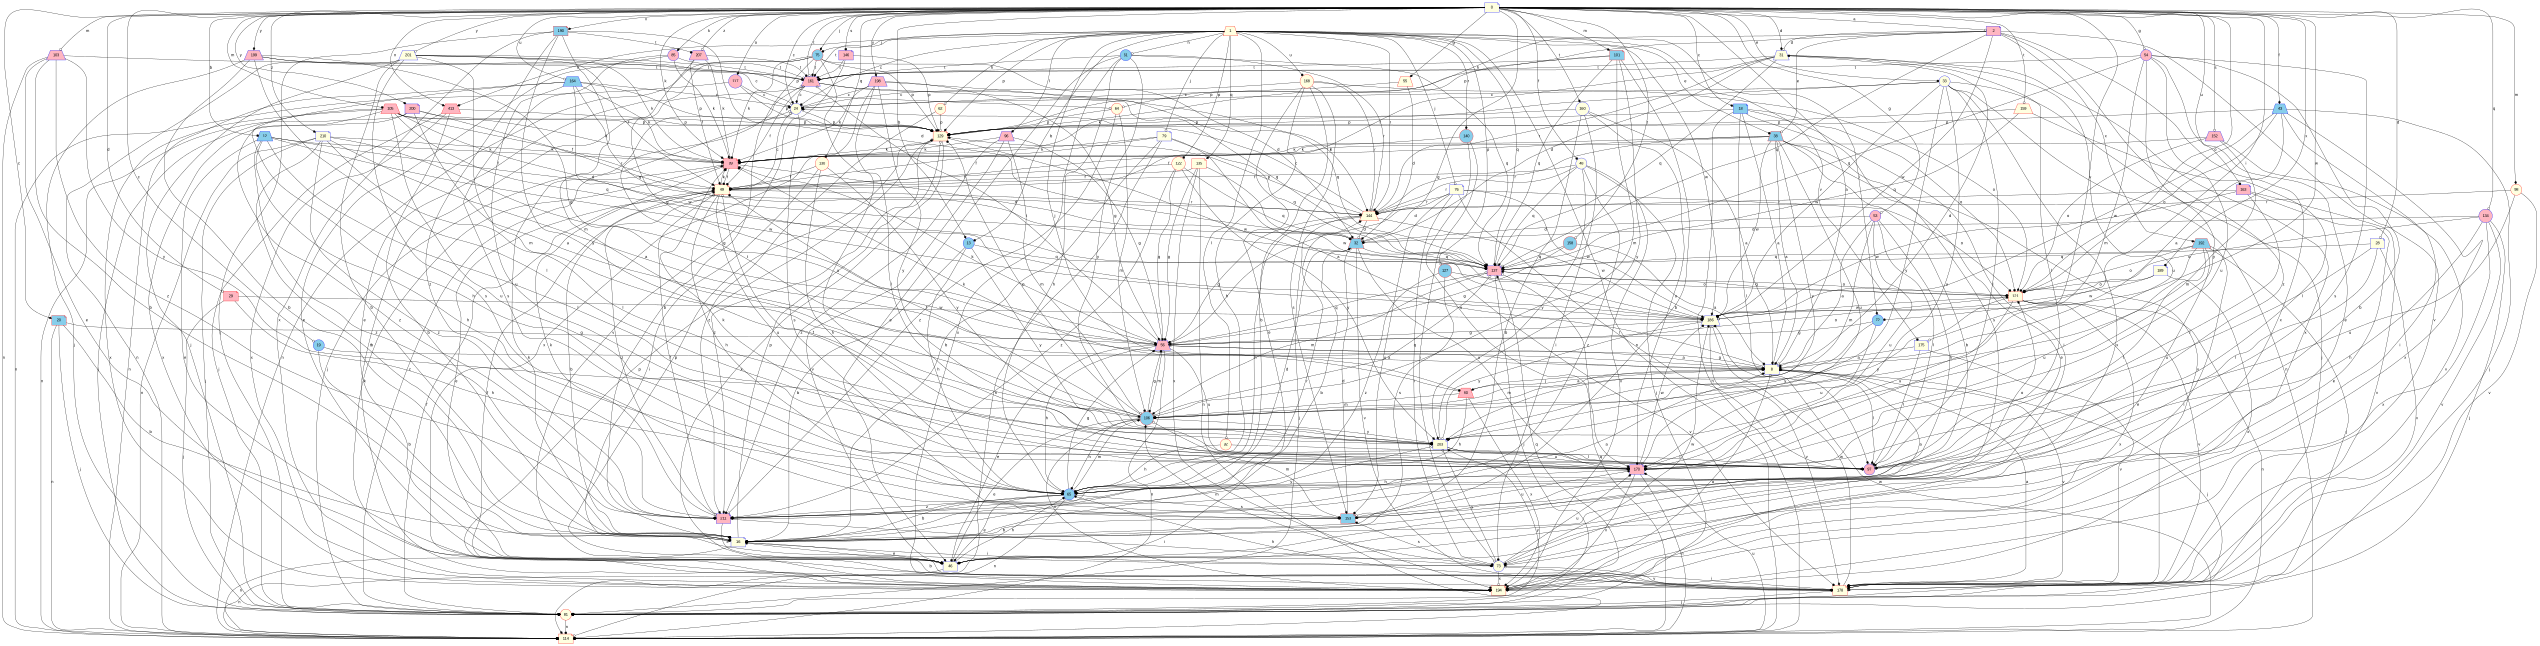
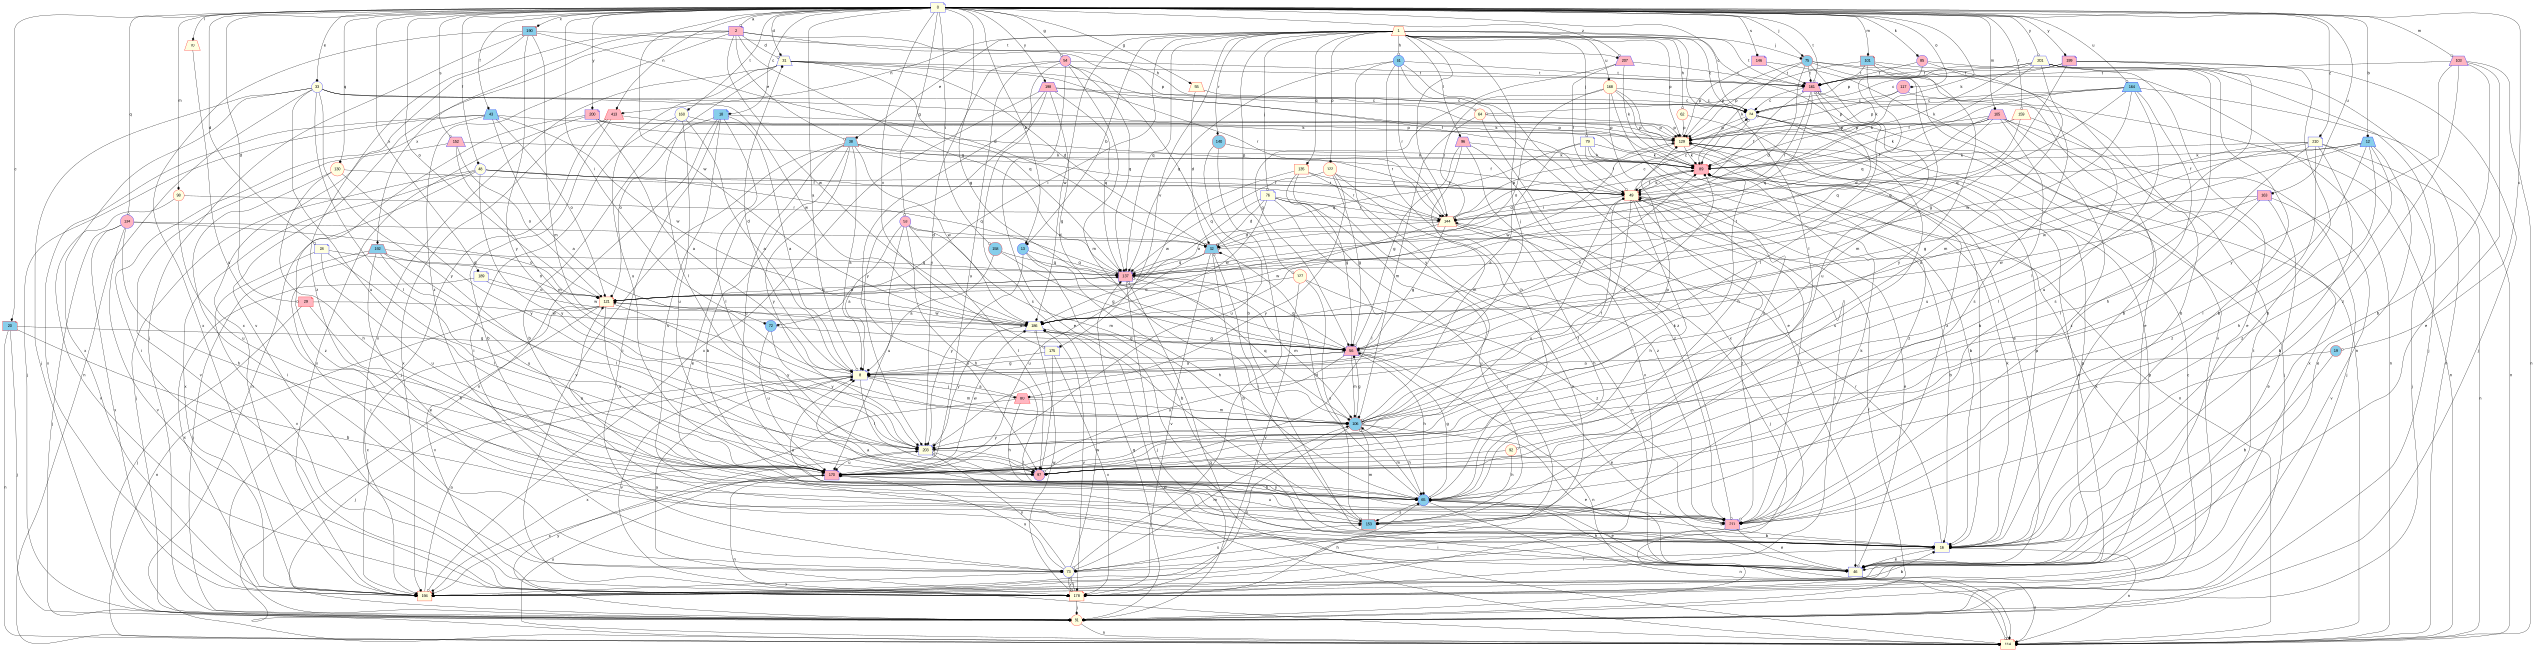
node "70": added
node "199": shape trapezium -> note
node "105": color red -> blue
node "127": fillcolor skyblue -> lightyellow
node "19": color blue -> red
edge "153" -> "32": label "d" -> "i"
